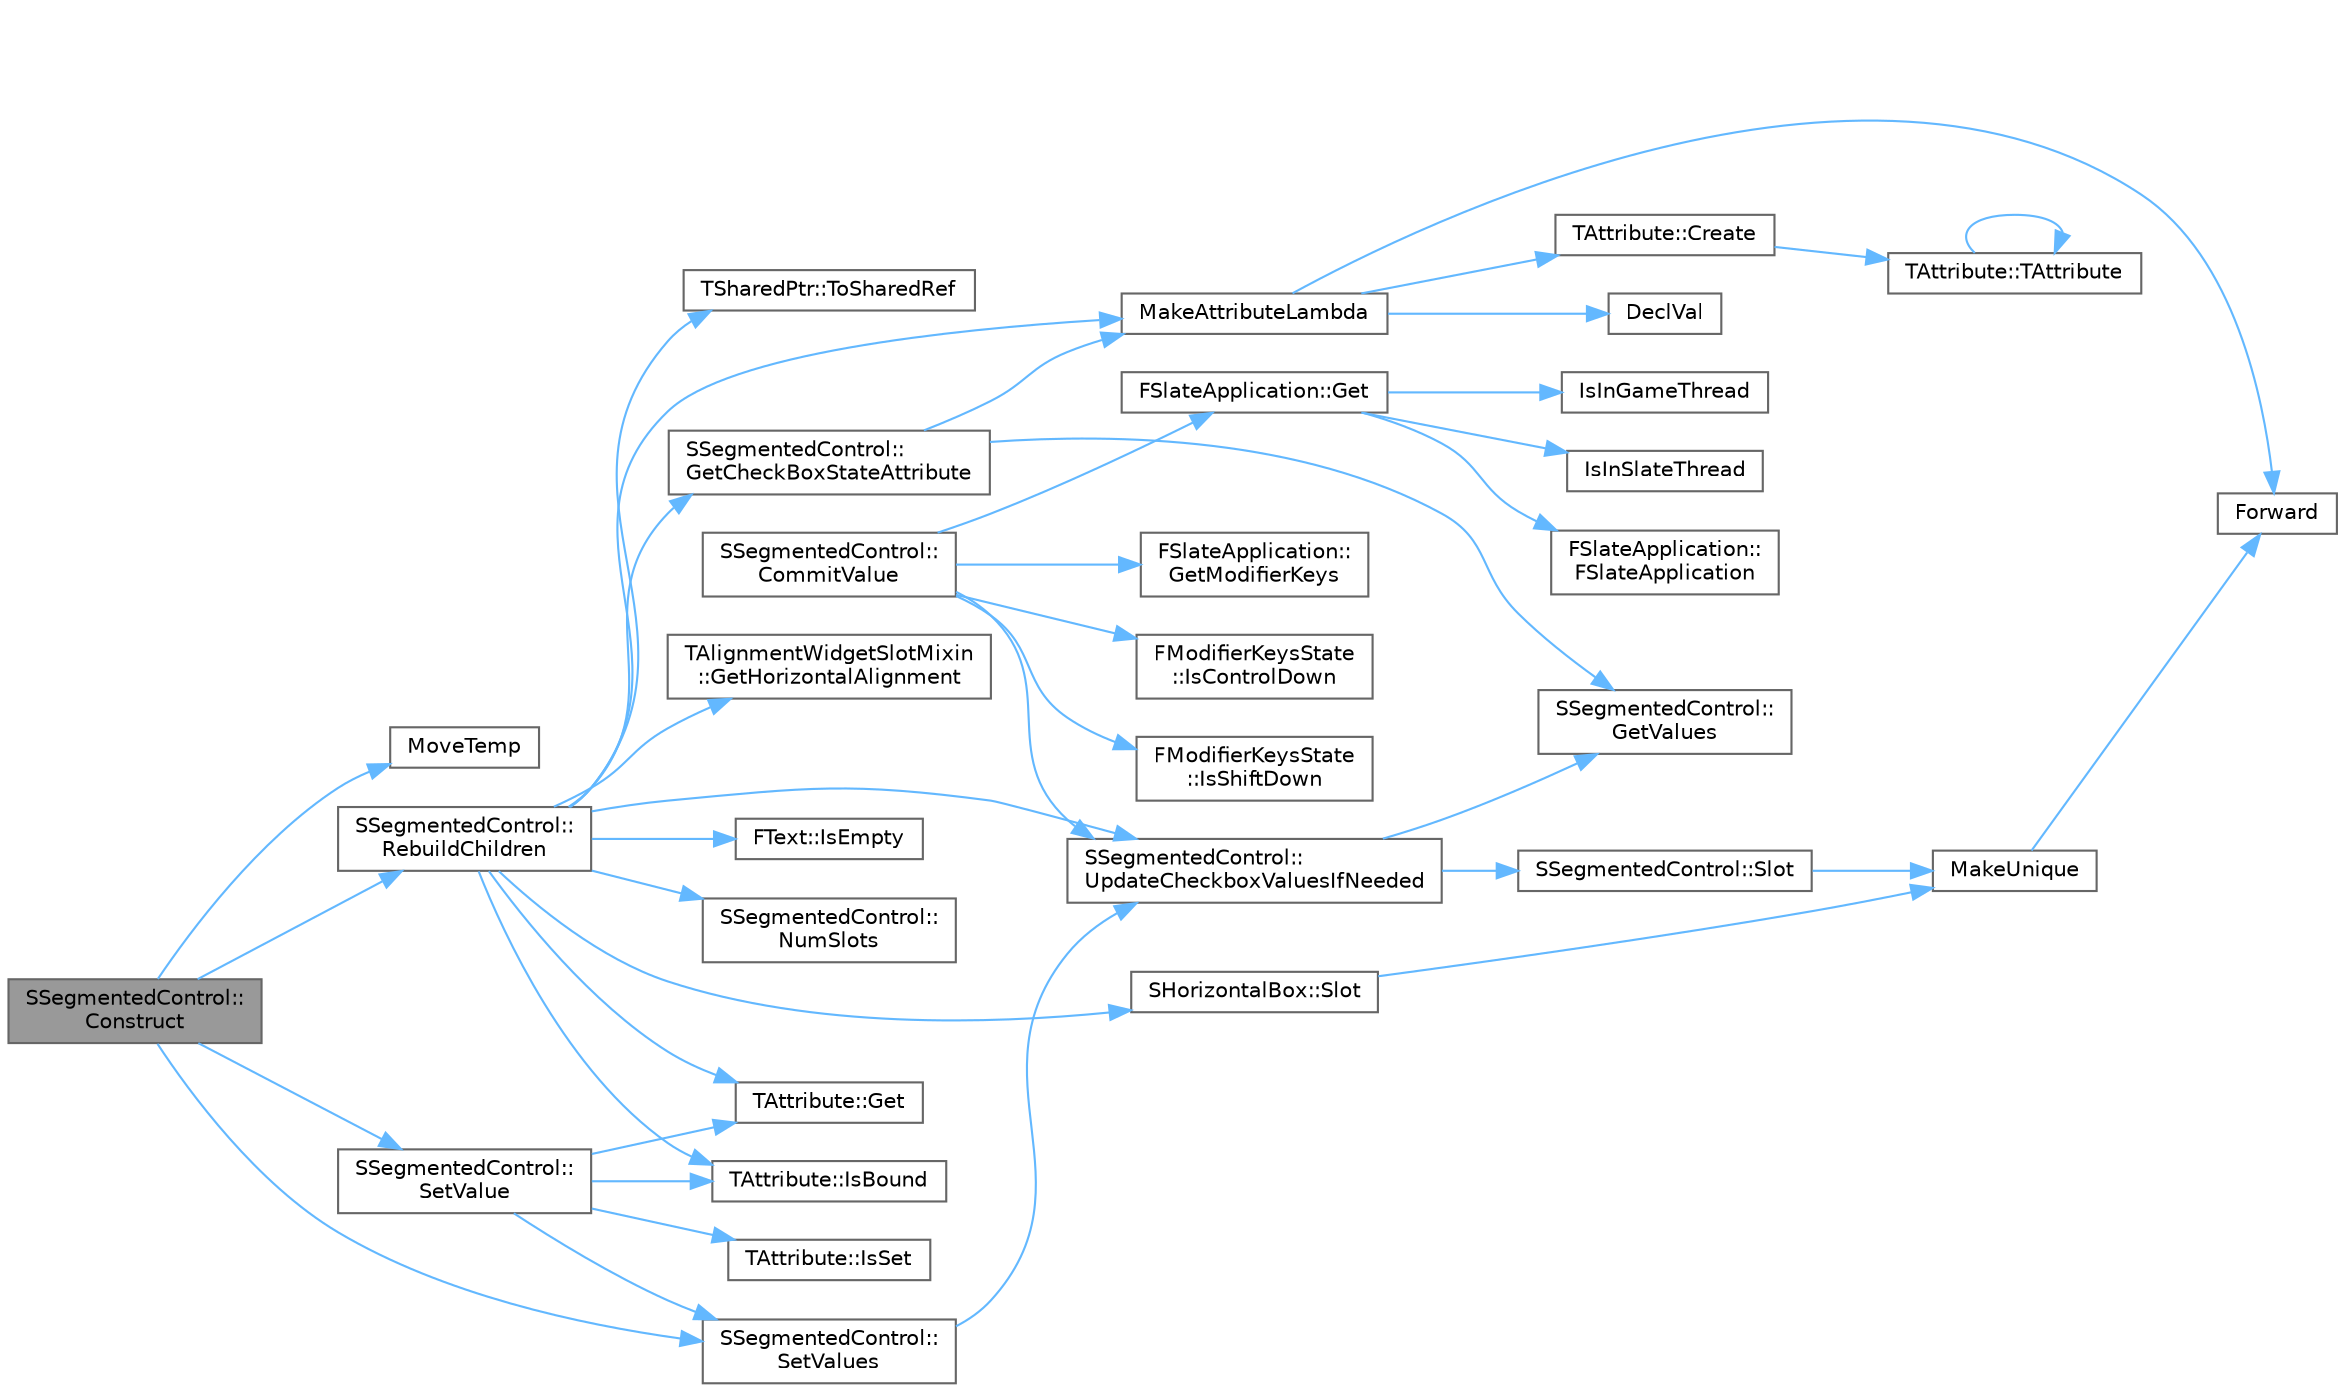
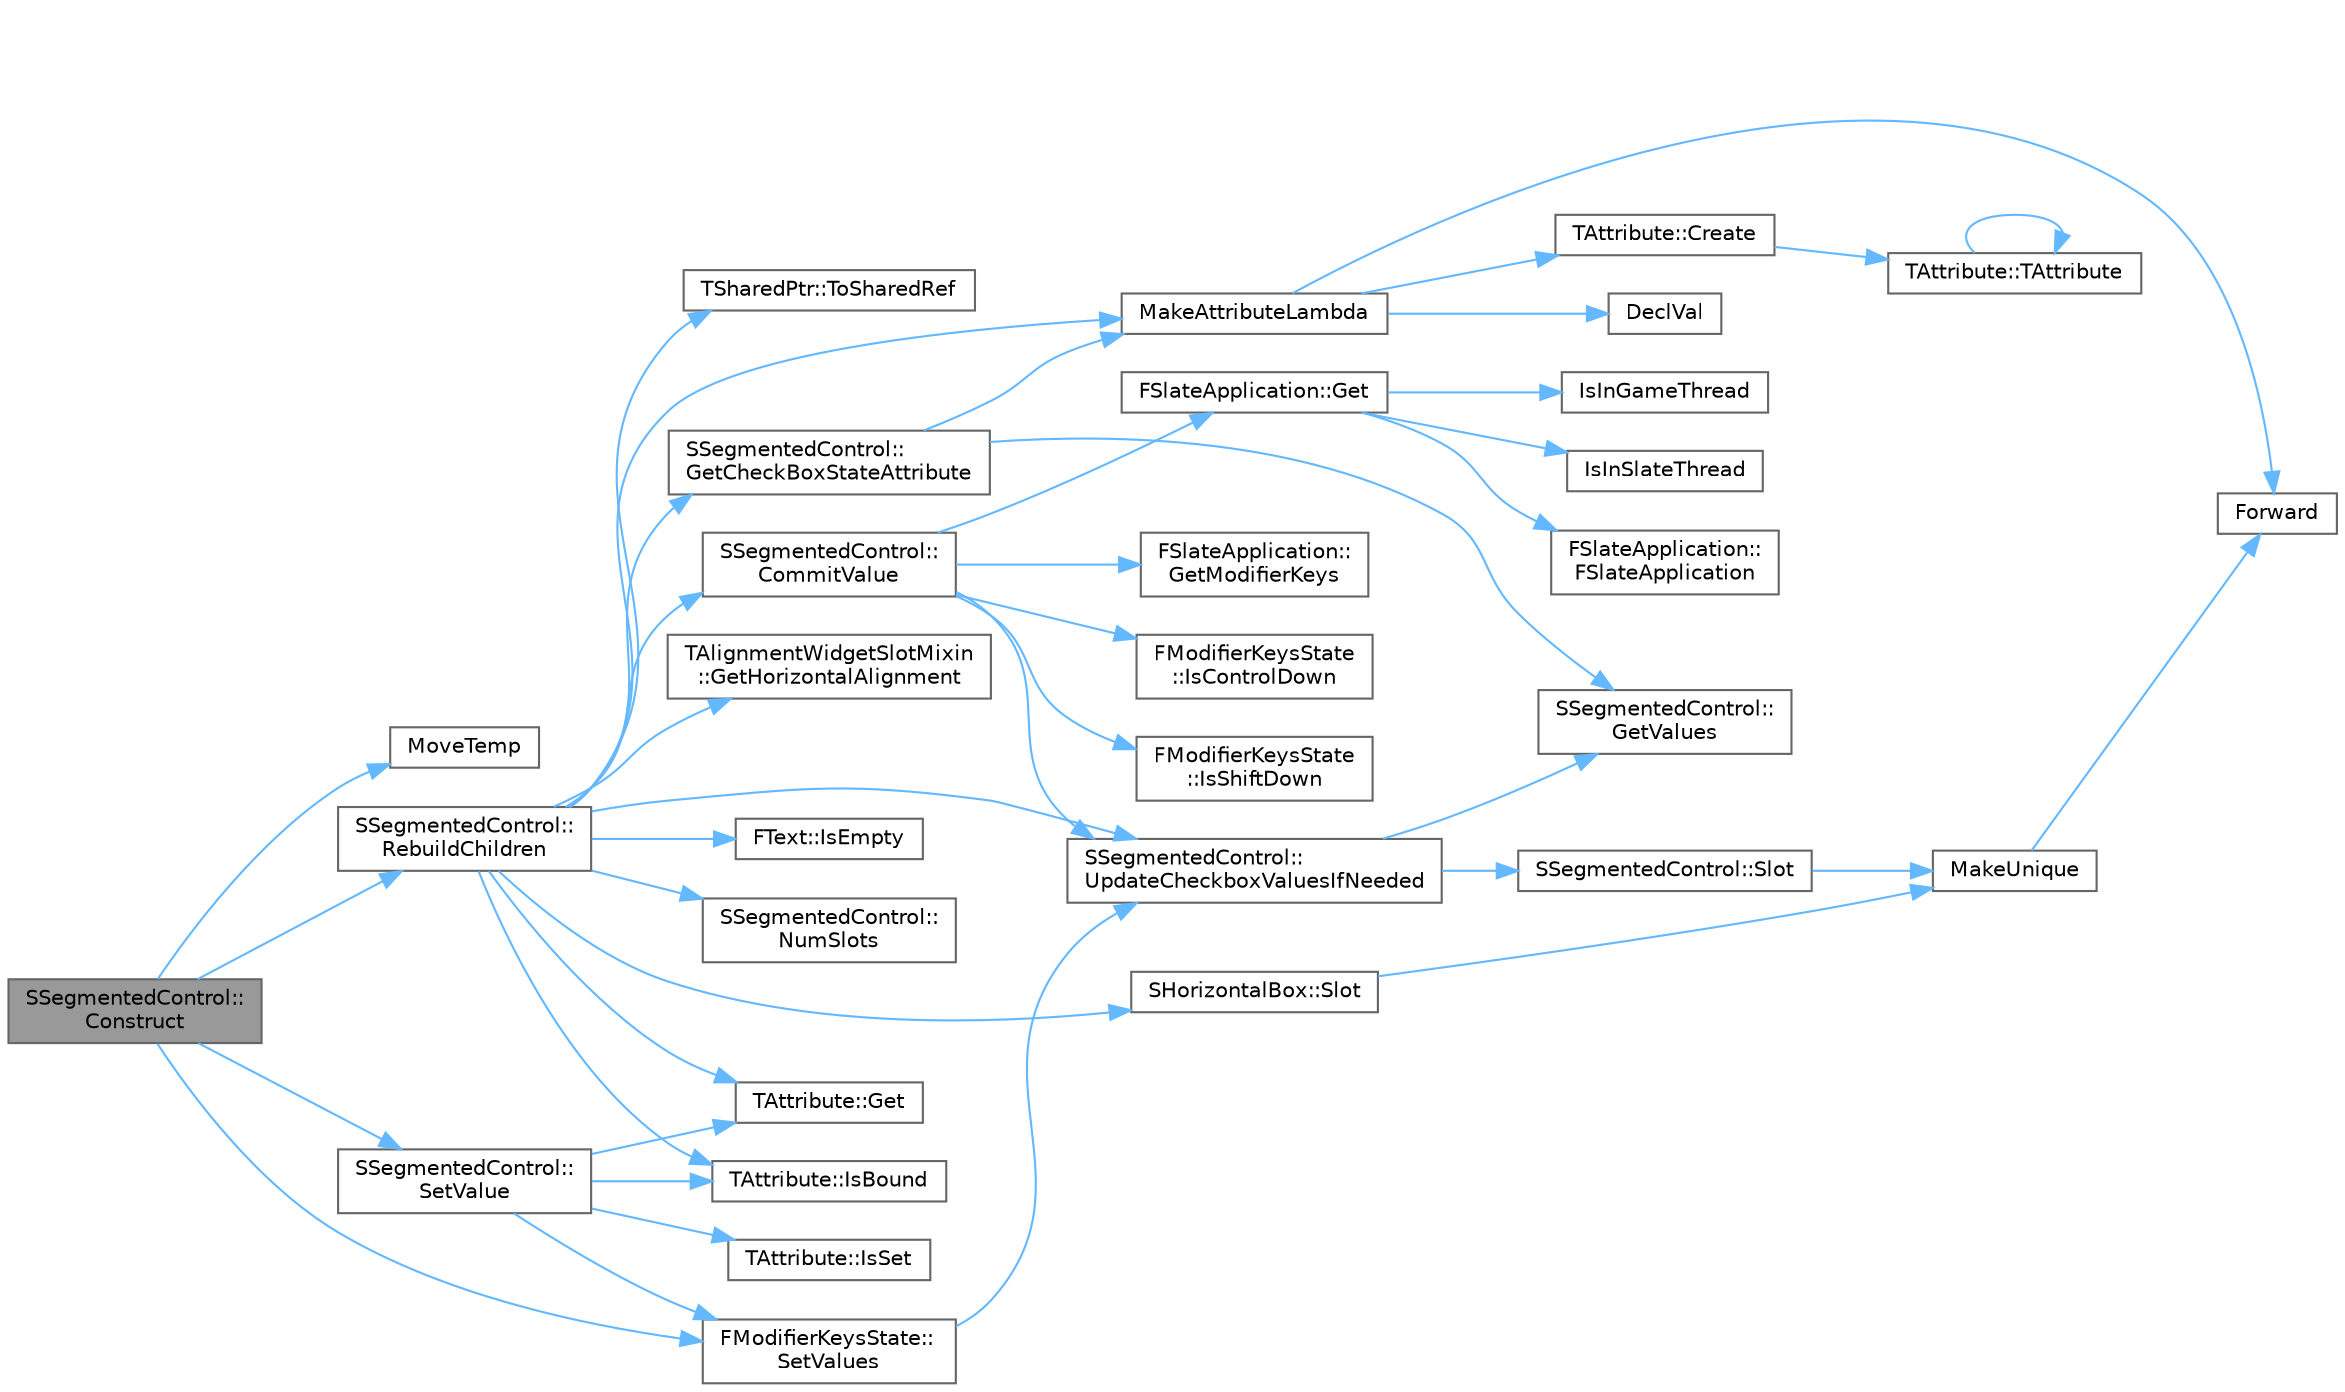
edge "SSegmentedControl:: RebuildChildren" -> "SSegmentedControl:: CommitValue": added
node "SSegmentedControl:: SetValues": label "SSegmentedControl:: SetValues" -> "FModifierKeysState:: SetValues"
